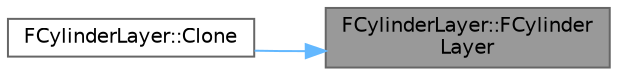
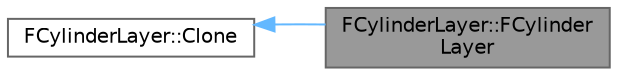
edge "FCylinderLayer::Clone" -> "FCylinderLayer::FCylinder Layer": reversed
